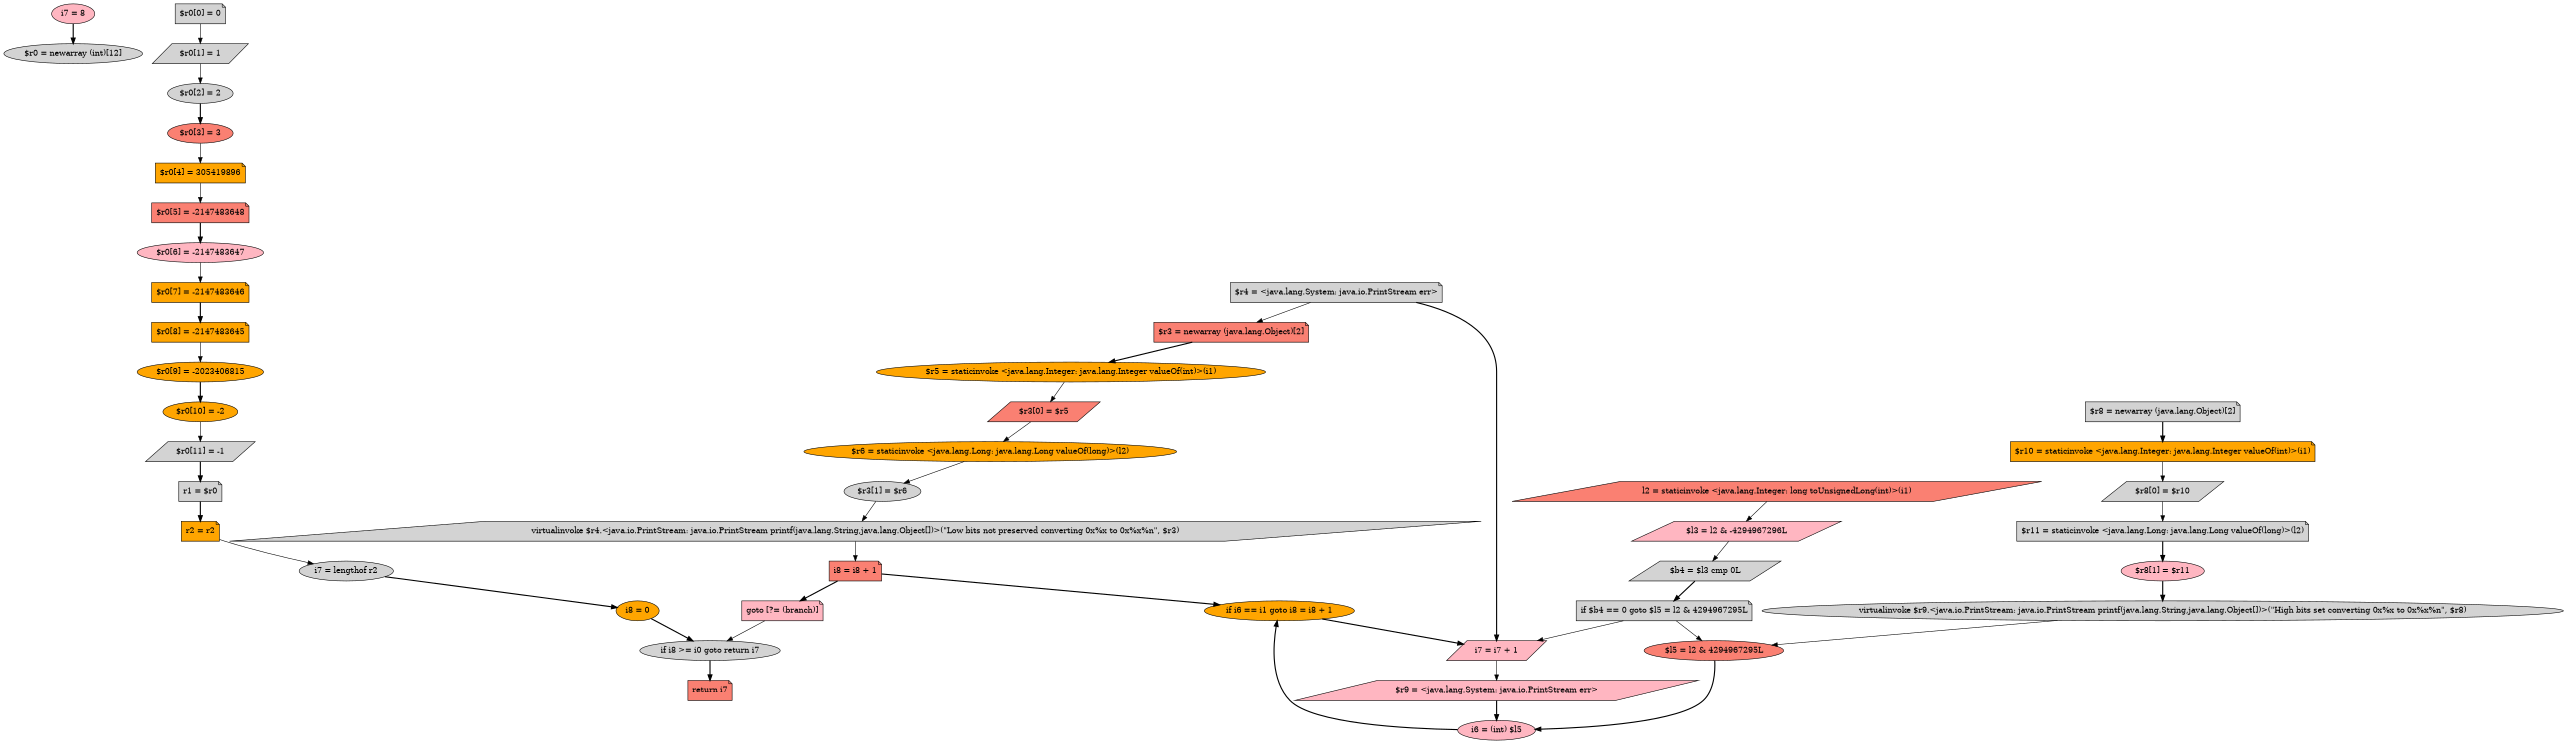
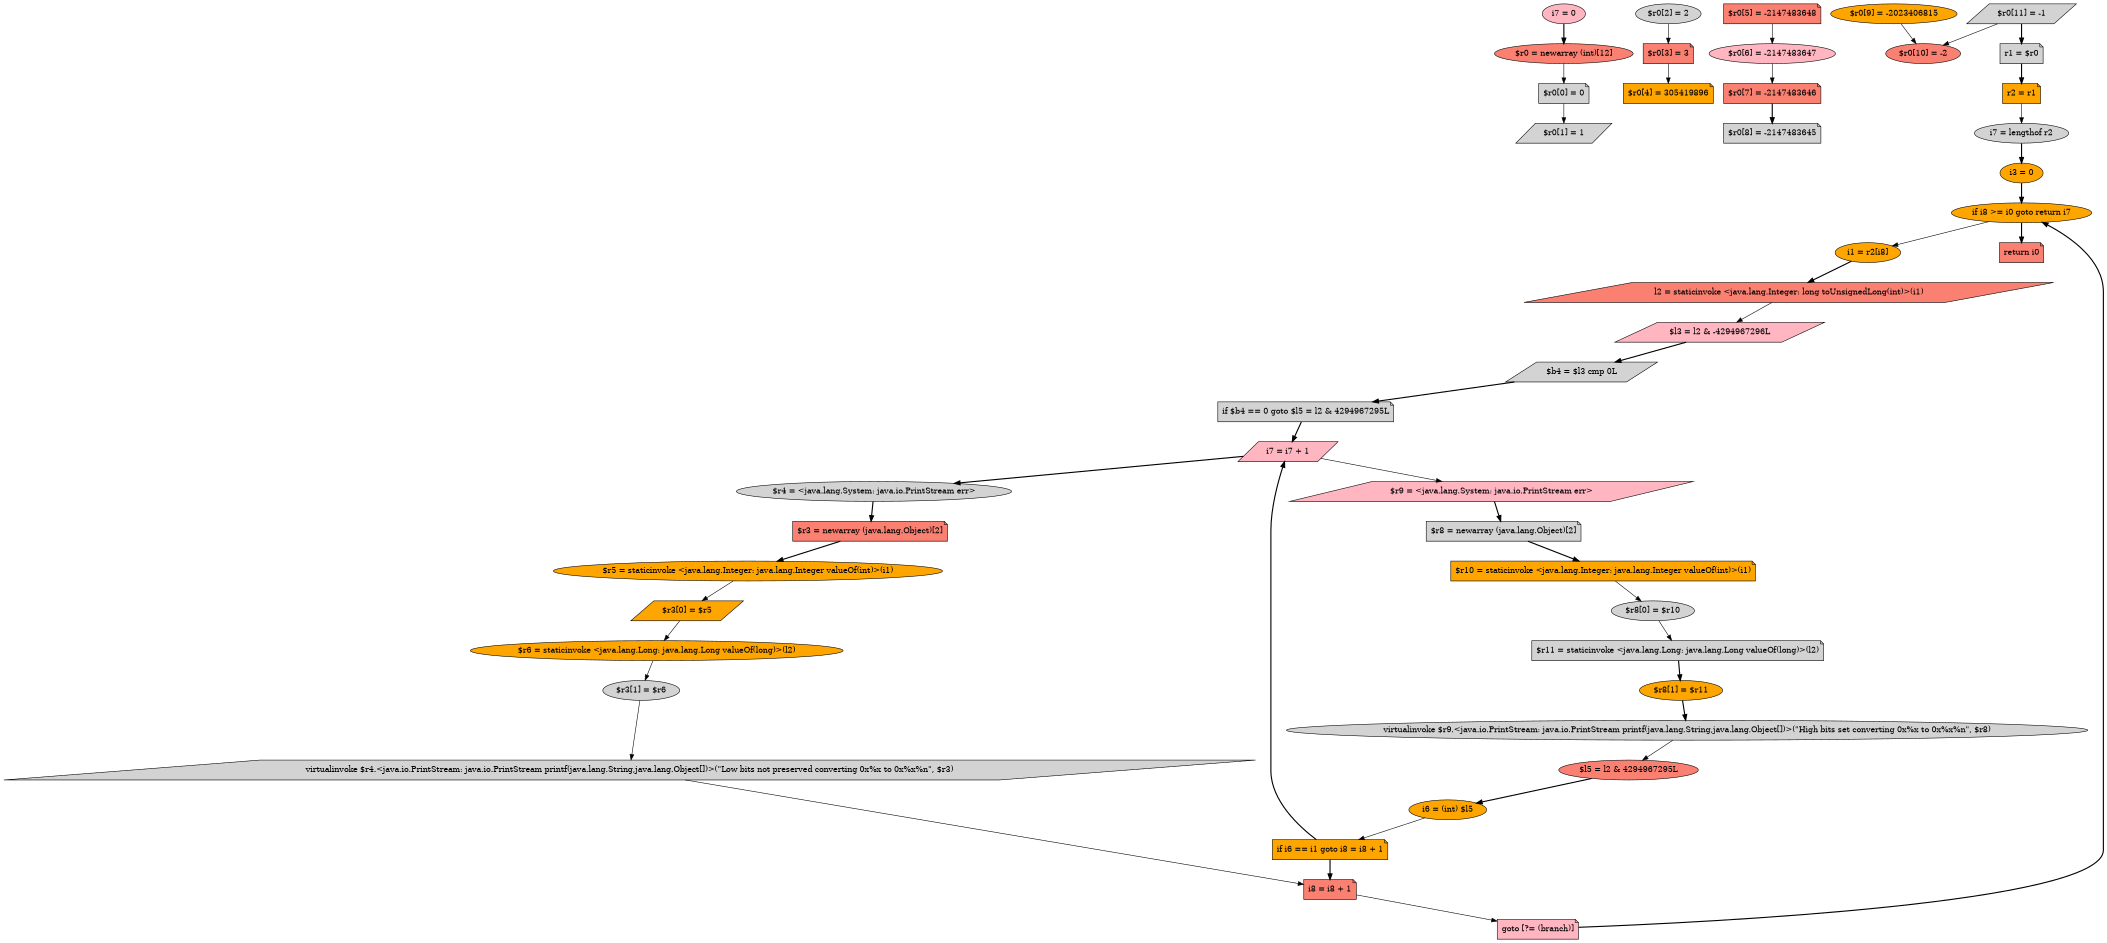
node "i7 = 8": label "i7 = 8" -> "i7 = 0"
node "$r0 = newarray (int)[12]": fillcolor lightgrey -> salmon
edge "$r0[1] = 1" -> "$r0[2] = 2": removed
edge "$r0 = newarray (int)[12]" -> "$r0[0] = 0": added
edge "$r0[2] = 2" -> "$r0[3] = 3": style bold -> solid
node "$r0[3] = 3": shape ellipse -> note
edge "$r0[4] = 305419896" -> "$r0[5] = -2147483648": removed
edge "$r0[5] = -2147483648" -> "$r0[6] = -2147483647": style bold -> solid
node "i1 = r2[i8]": added
node "$r0[7] = -2147483646": fillcolor orange -> salmon
node "$r4 = <java.lang.System: java.io.PrintStream err>": shape note -> ellipse
edge "$r4 = <java.lang.System: java.io.PrintStream err>" -> "$r3 = newarray (java.lang.Object)[2]": style solid -> bold
node "$r0[8] = -2147483645": fillcolor orange -> lightgrey
edge "$r0[8] = -2147483645" -> "$r0[9] = -2023406815": removed
edge "$r0[9] = -2023406815" -> "$r0[10] = -2": style bold -> solid
node "$r0[10] = -2": fillcolor orange -> salmon
node "$r3[0] = $r5": fillcolor salmon -> orange
edge "$r0[10] = -2" -> "$r0[11] = -1": reversed
edge "$r4 = <java.lang.System: java.io.PrintStream err>" -> "i7 = i7 + 1": reversed
node "$r8[0] = $r10": shape parallelogram -> ellipse
node "r2 = r2": label "r2 = r2" -> "r2 = r1"
edge "$l3 = l2 & -4294967296L" -> "$b4 = $l3 cmp 0L": style solid -> bold
node "$r8[1] = $r11": fillcolor lightpink -> orange
edge "i8 = i8 + 1" -> "if i6 == i1 goto i8 = i8 + 1": reversed
edge "i8 = i8 + 1" -> "goto [?= (branch)]": style bold -> solid
node "i8 = 0": label "i8 = 0" -> "i3 = 0"
node "if i6 == i1 goto i8 = i8 + 1": shape ellipse -> note
edge "if $b4 == 0 goto $l5 = l2 & 4294967295L" -> "$l5 = l2 & 4294967295L": removed
edge "goto [?= (branch)]" -> "if i8 >= i0 goto return i7": style solid -> bold
edge "if $b4 == 0 goto $l5 = l2 & 4294967295L" -> "i7 = i7 + 1": style solid -> bold
node "if i8 >= i0 goto return i7": fillcolor lightgrey -> orange
node "return i7": label "return i7" -> "return i0"
edge "$r9 = <java.lang.System: java.io.PrintStream err>" -> "i6 = (int) $l5": now "$r9 = <java.lang.System: java.io.PrintStream err>" -> "$r8 = newarray (java.lang.Object)[2]"
edge "i6 = (int) $l5" -> "if i6 == i1 goto i8 = i8 + 1": style bold -> solid
node "i6 = (int) $l5": fillcolor lightpink -> orange
